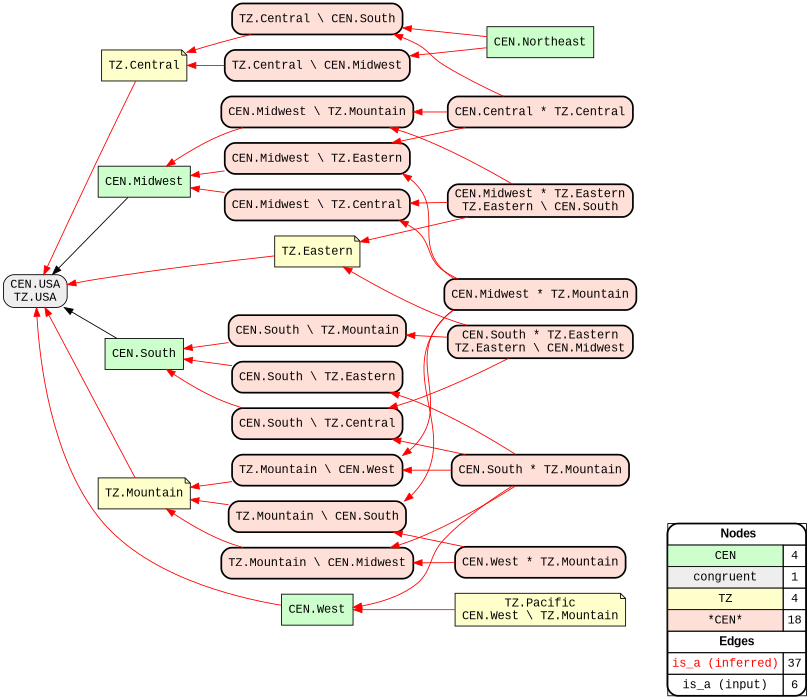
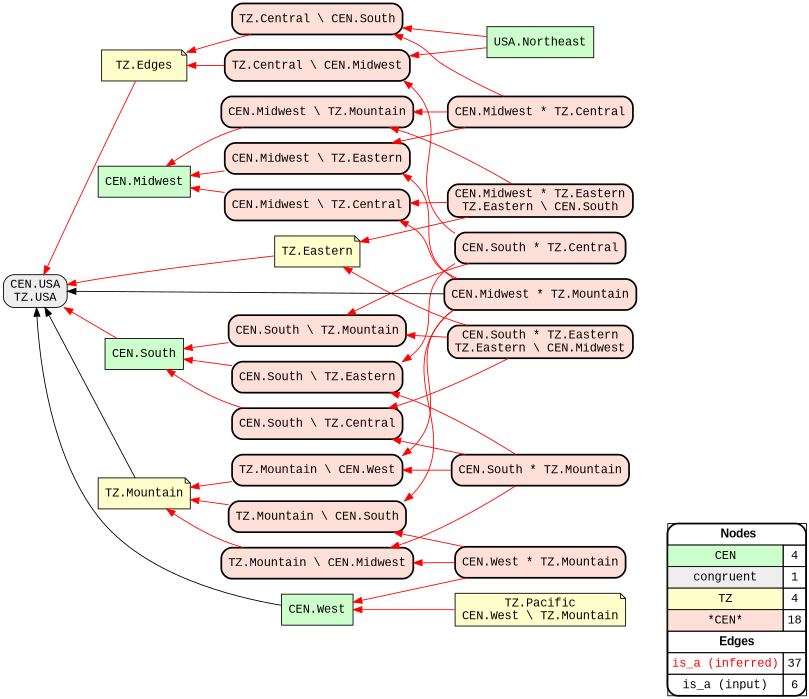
node "CEN.Northeast": label "CEN.Northeast" -> "USA.Northeast"
node "TZ.Central": label "TZ.Central" -> "TZ.Edges"
node "CEN.Central * TZ.Central": label "CEN.Central * TZ.Central" -> "CEN.Midwest * TZ.Central"
edge "CEN.Midwest" -> "CEN.USA TZ.USA": now "CEN.Midwest * TZ.Mountain" -> "CEN.USA TZ.USA"
node "CEN.South * TZ.Central": added
edge "CEN.South" -> "CEN.USA TZ.USA": color #000000 -> #ff0000
edge "TZ.Mountain" -> "CEN.USA TZ.USA": color #ff0000 -> #000000
edge "CEN.West" -> "CEN.USA TZ.USA": color #ff0000 -> #000000
edge "CEN.South * TZ.Mountain" -> "CEN.West": now "CEN.West * TZ.Mountain" -> "CEN.West"
